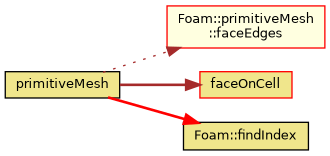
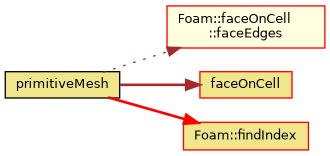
node "Foam::primitiveMesh ::faceEdges": label "Foam::primitiveMesh ::faceEdges" -> "Foam::faceOnCell ::faceEdges"
node "Foam::findIndex": color black -> red
